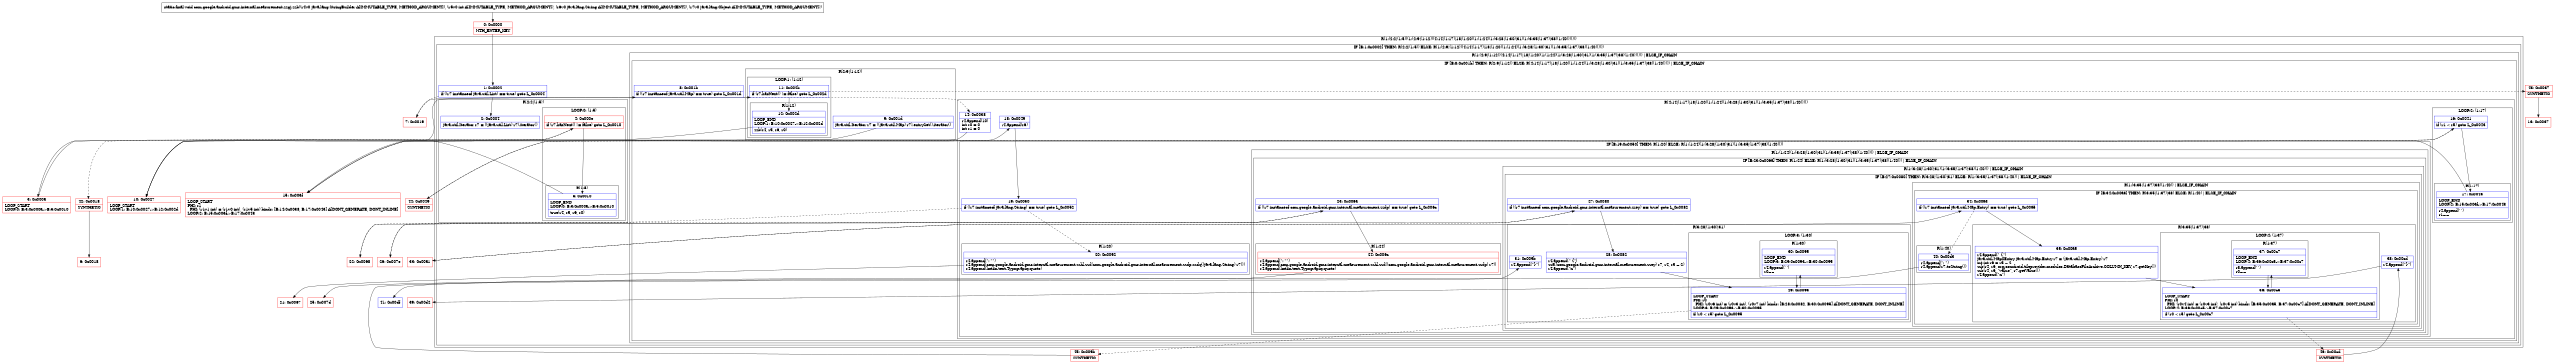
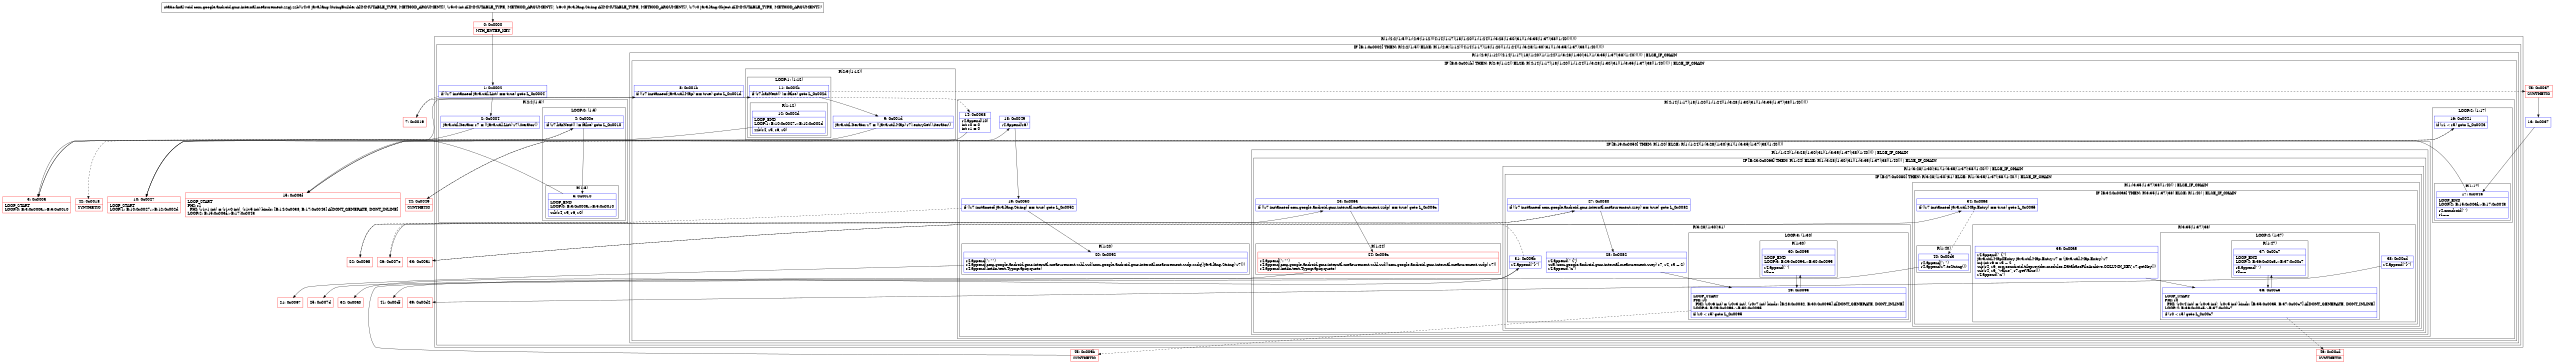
edge "11: 0x002b" -> "12: 0x002d": now "11: 0x002b" -> "9: 0x001d"
node "4: 0x000e": color red -> blue
node "13: 0x0037": color red -> blue
edge "2: 0x0004" -> "3: 0x000a": added
edge "16: 0x0041" -> "17: 0x0043": now "13: 0x0037" -> "17: 0x0043"
node "17: 0x0043": text "r4.append(' ')" -> "r4.osmdroid(' ')"
node "5: 0x0010": text "true(r4, r5, r6, r0)" -> "zzb(r4, r5, r6, r0)"
edge "23: 0x006a" -> "26: 0x007e": now "31: 0x009b" -> "26: 0x007e"
edge "34: 0x00a3" -> "35: 0x00a5": removed
edge "19: 0x0050" -> "20: 0x0052": style dashed -> solid
cluster "R(1:37)": label "R(1:37)" -> "R(1:47)"
node "6: 0x0018": removed
node "32: 0x00a0": added
node "41: 0x00df": color blue -> red
edge "46: 0x00cd" -> "38: 0x00cd": removed
